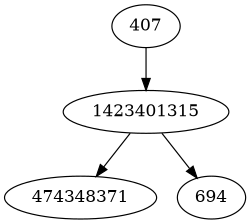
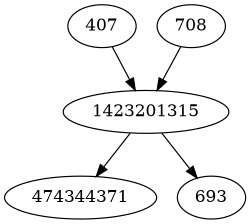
node "708": added
node "1423401315": label "1423401315" -> "1423201315"
node "474348371": label "474348371" -> "474344371"
node "694": label "694" -> "693"
